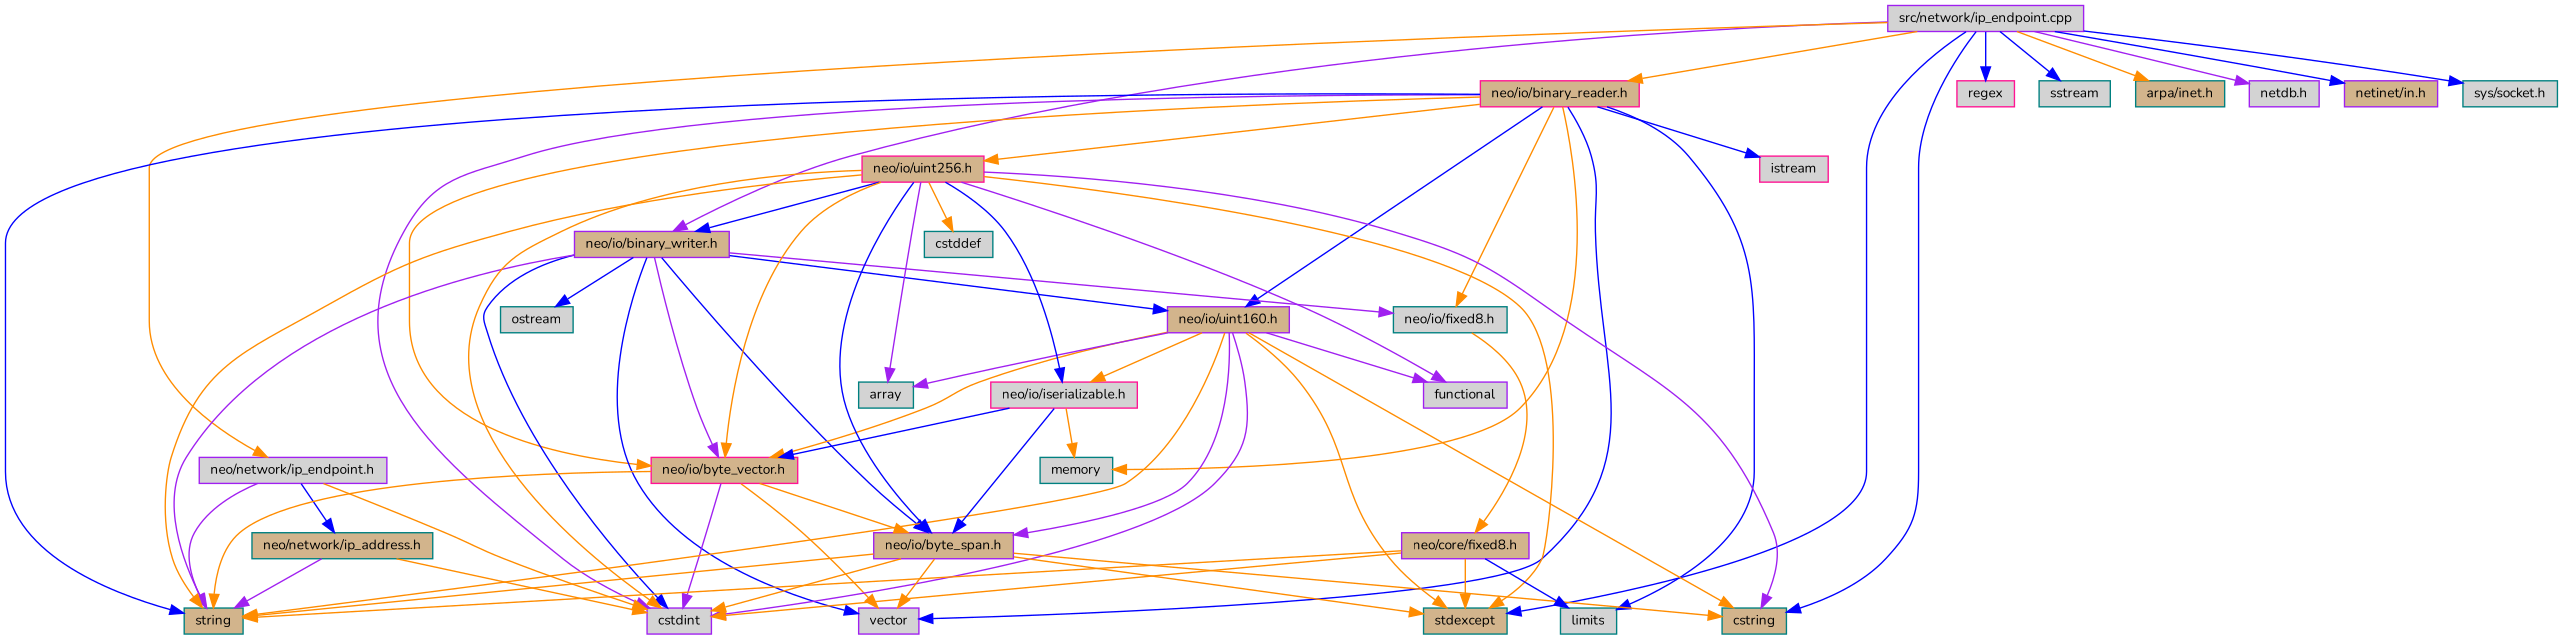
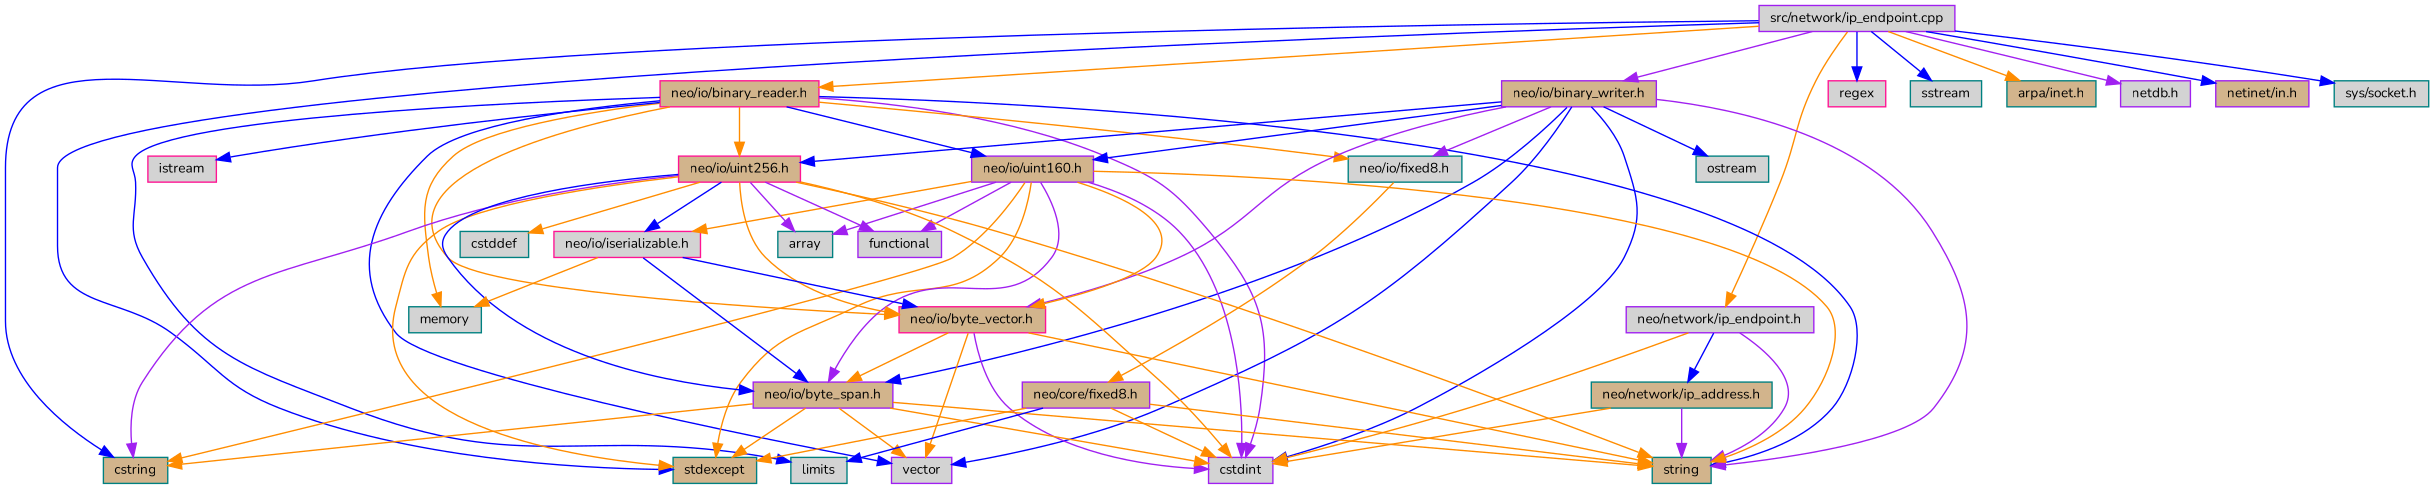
edge "neo/io/uint256.h" -> "neo/io/binary_writer.h": reversed
